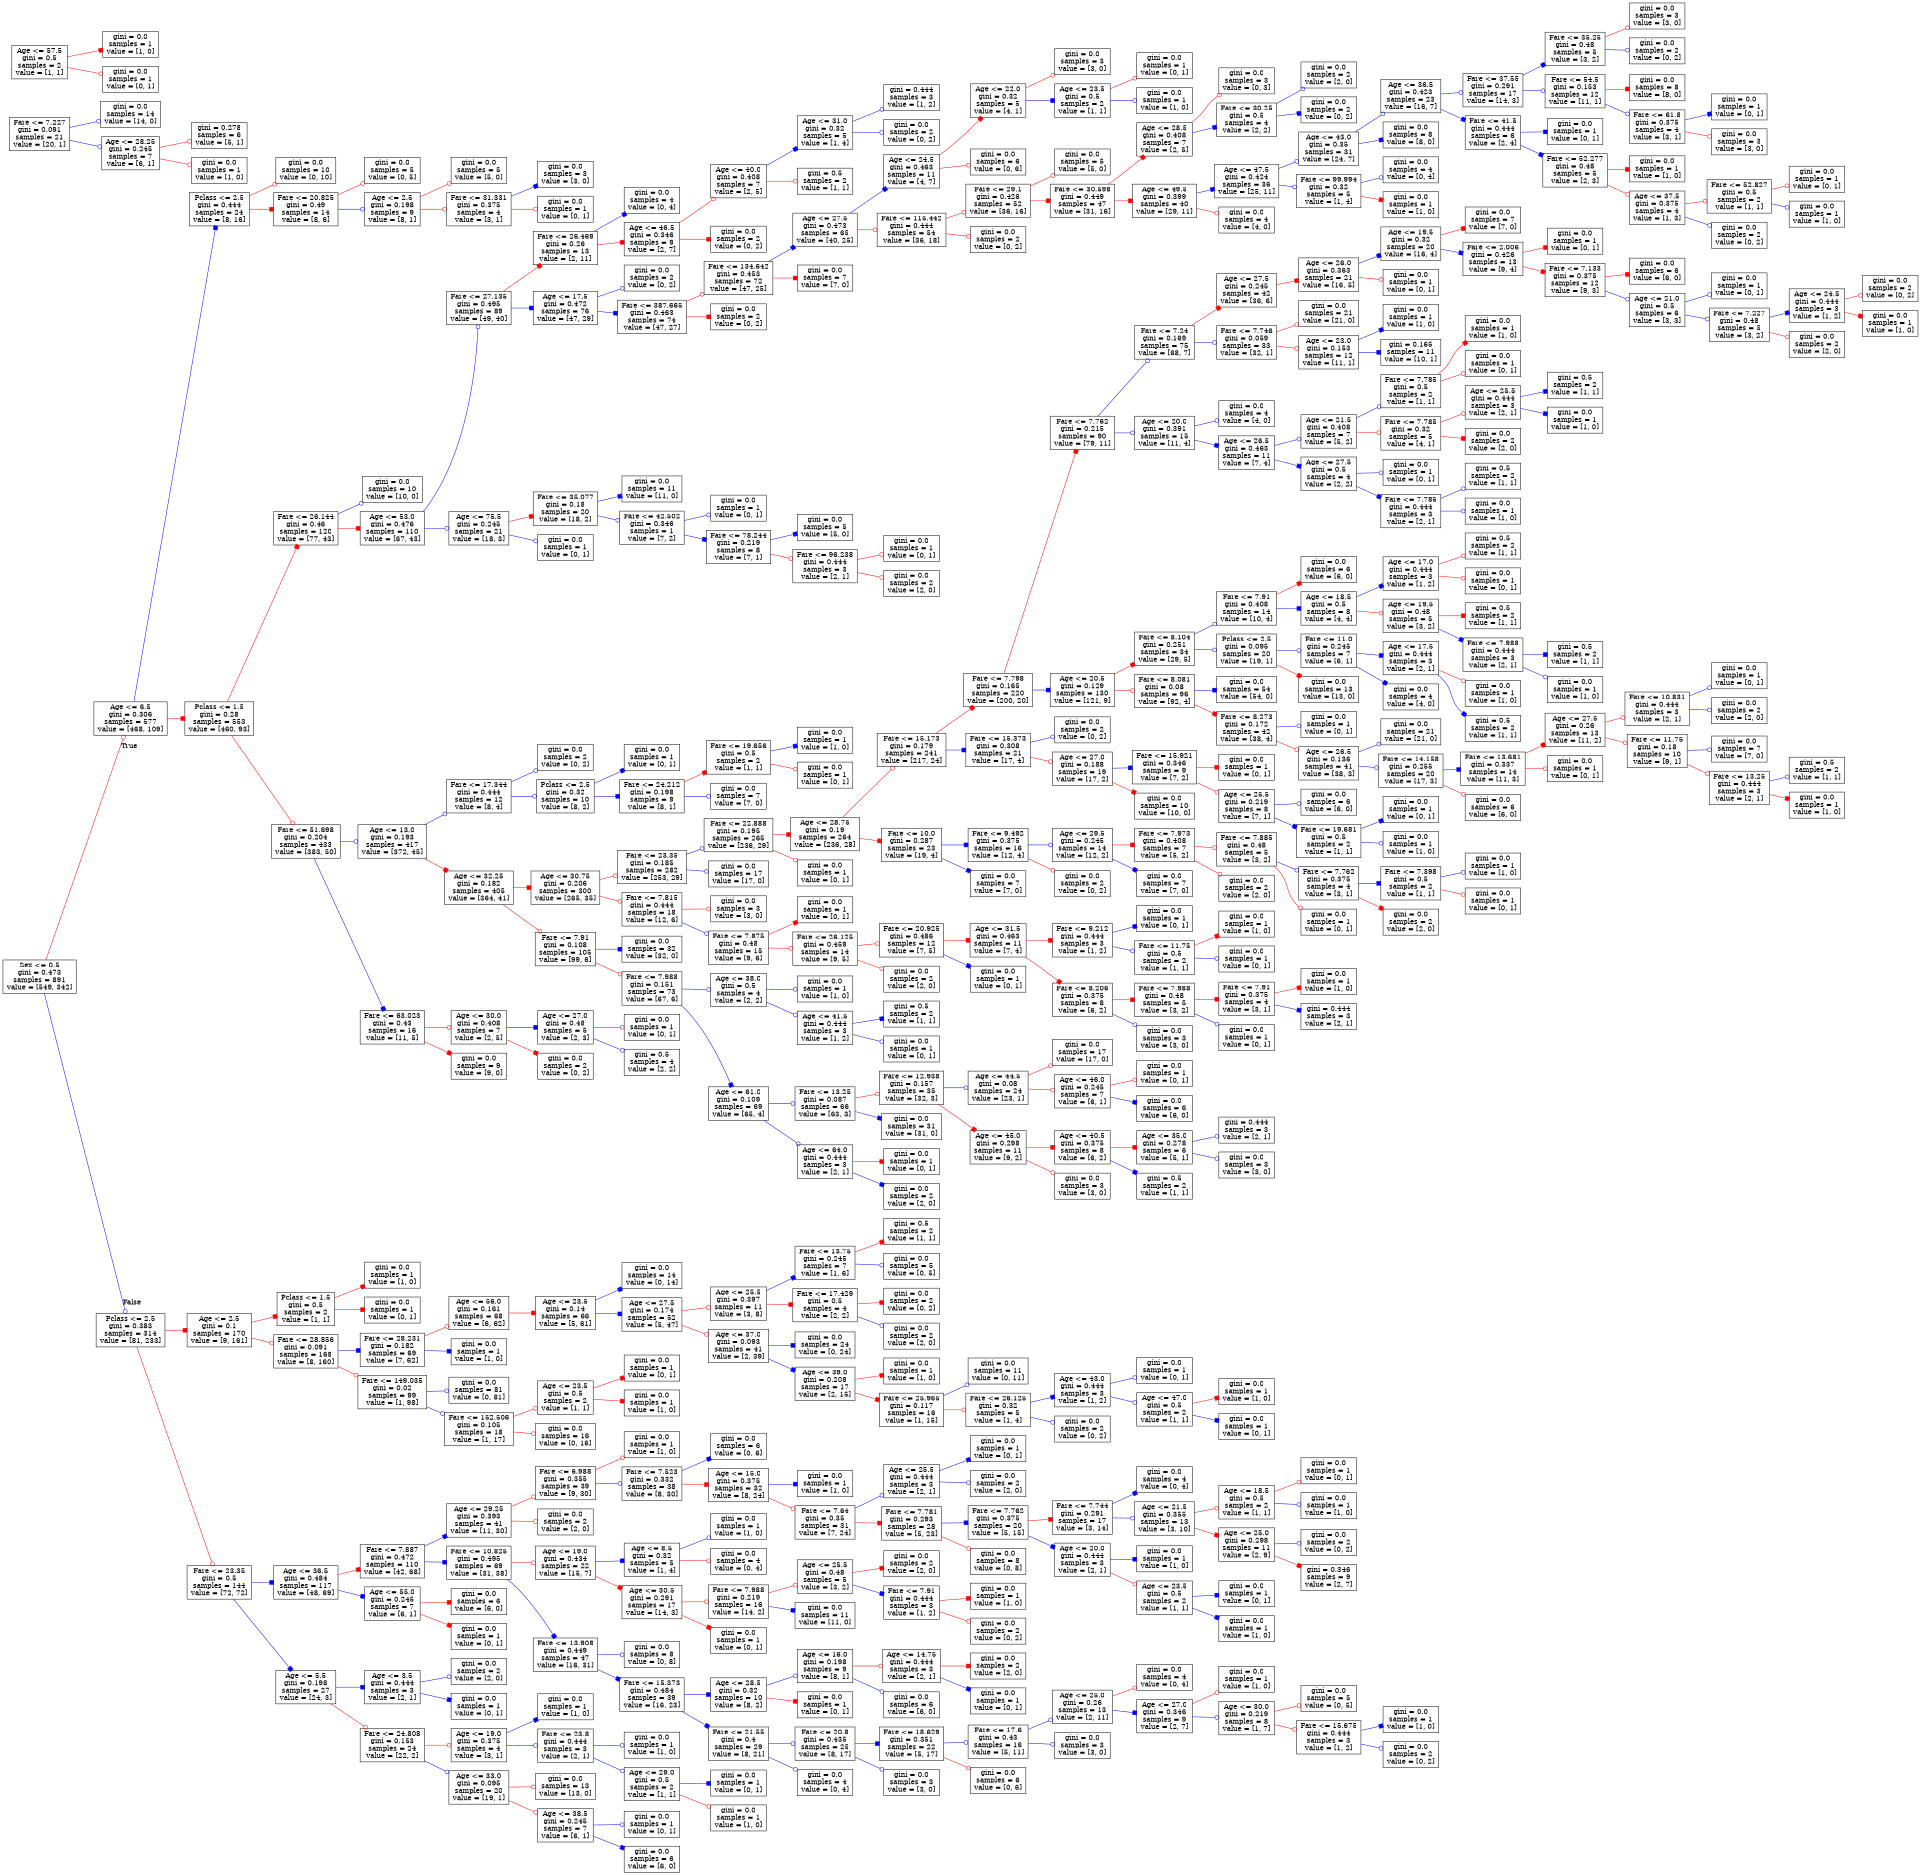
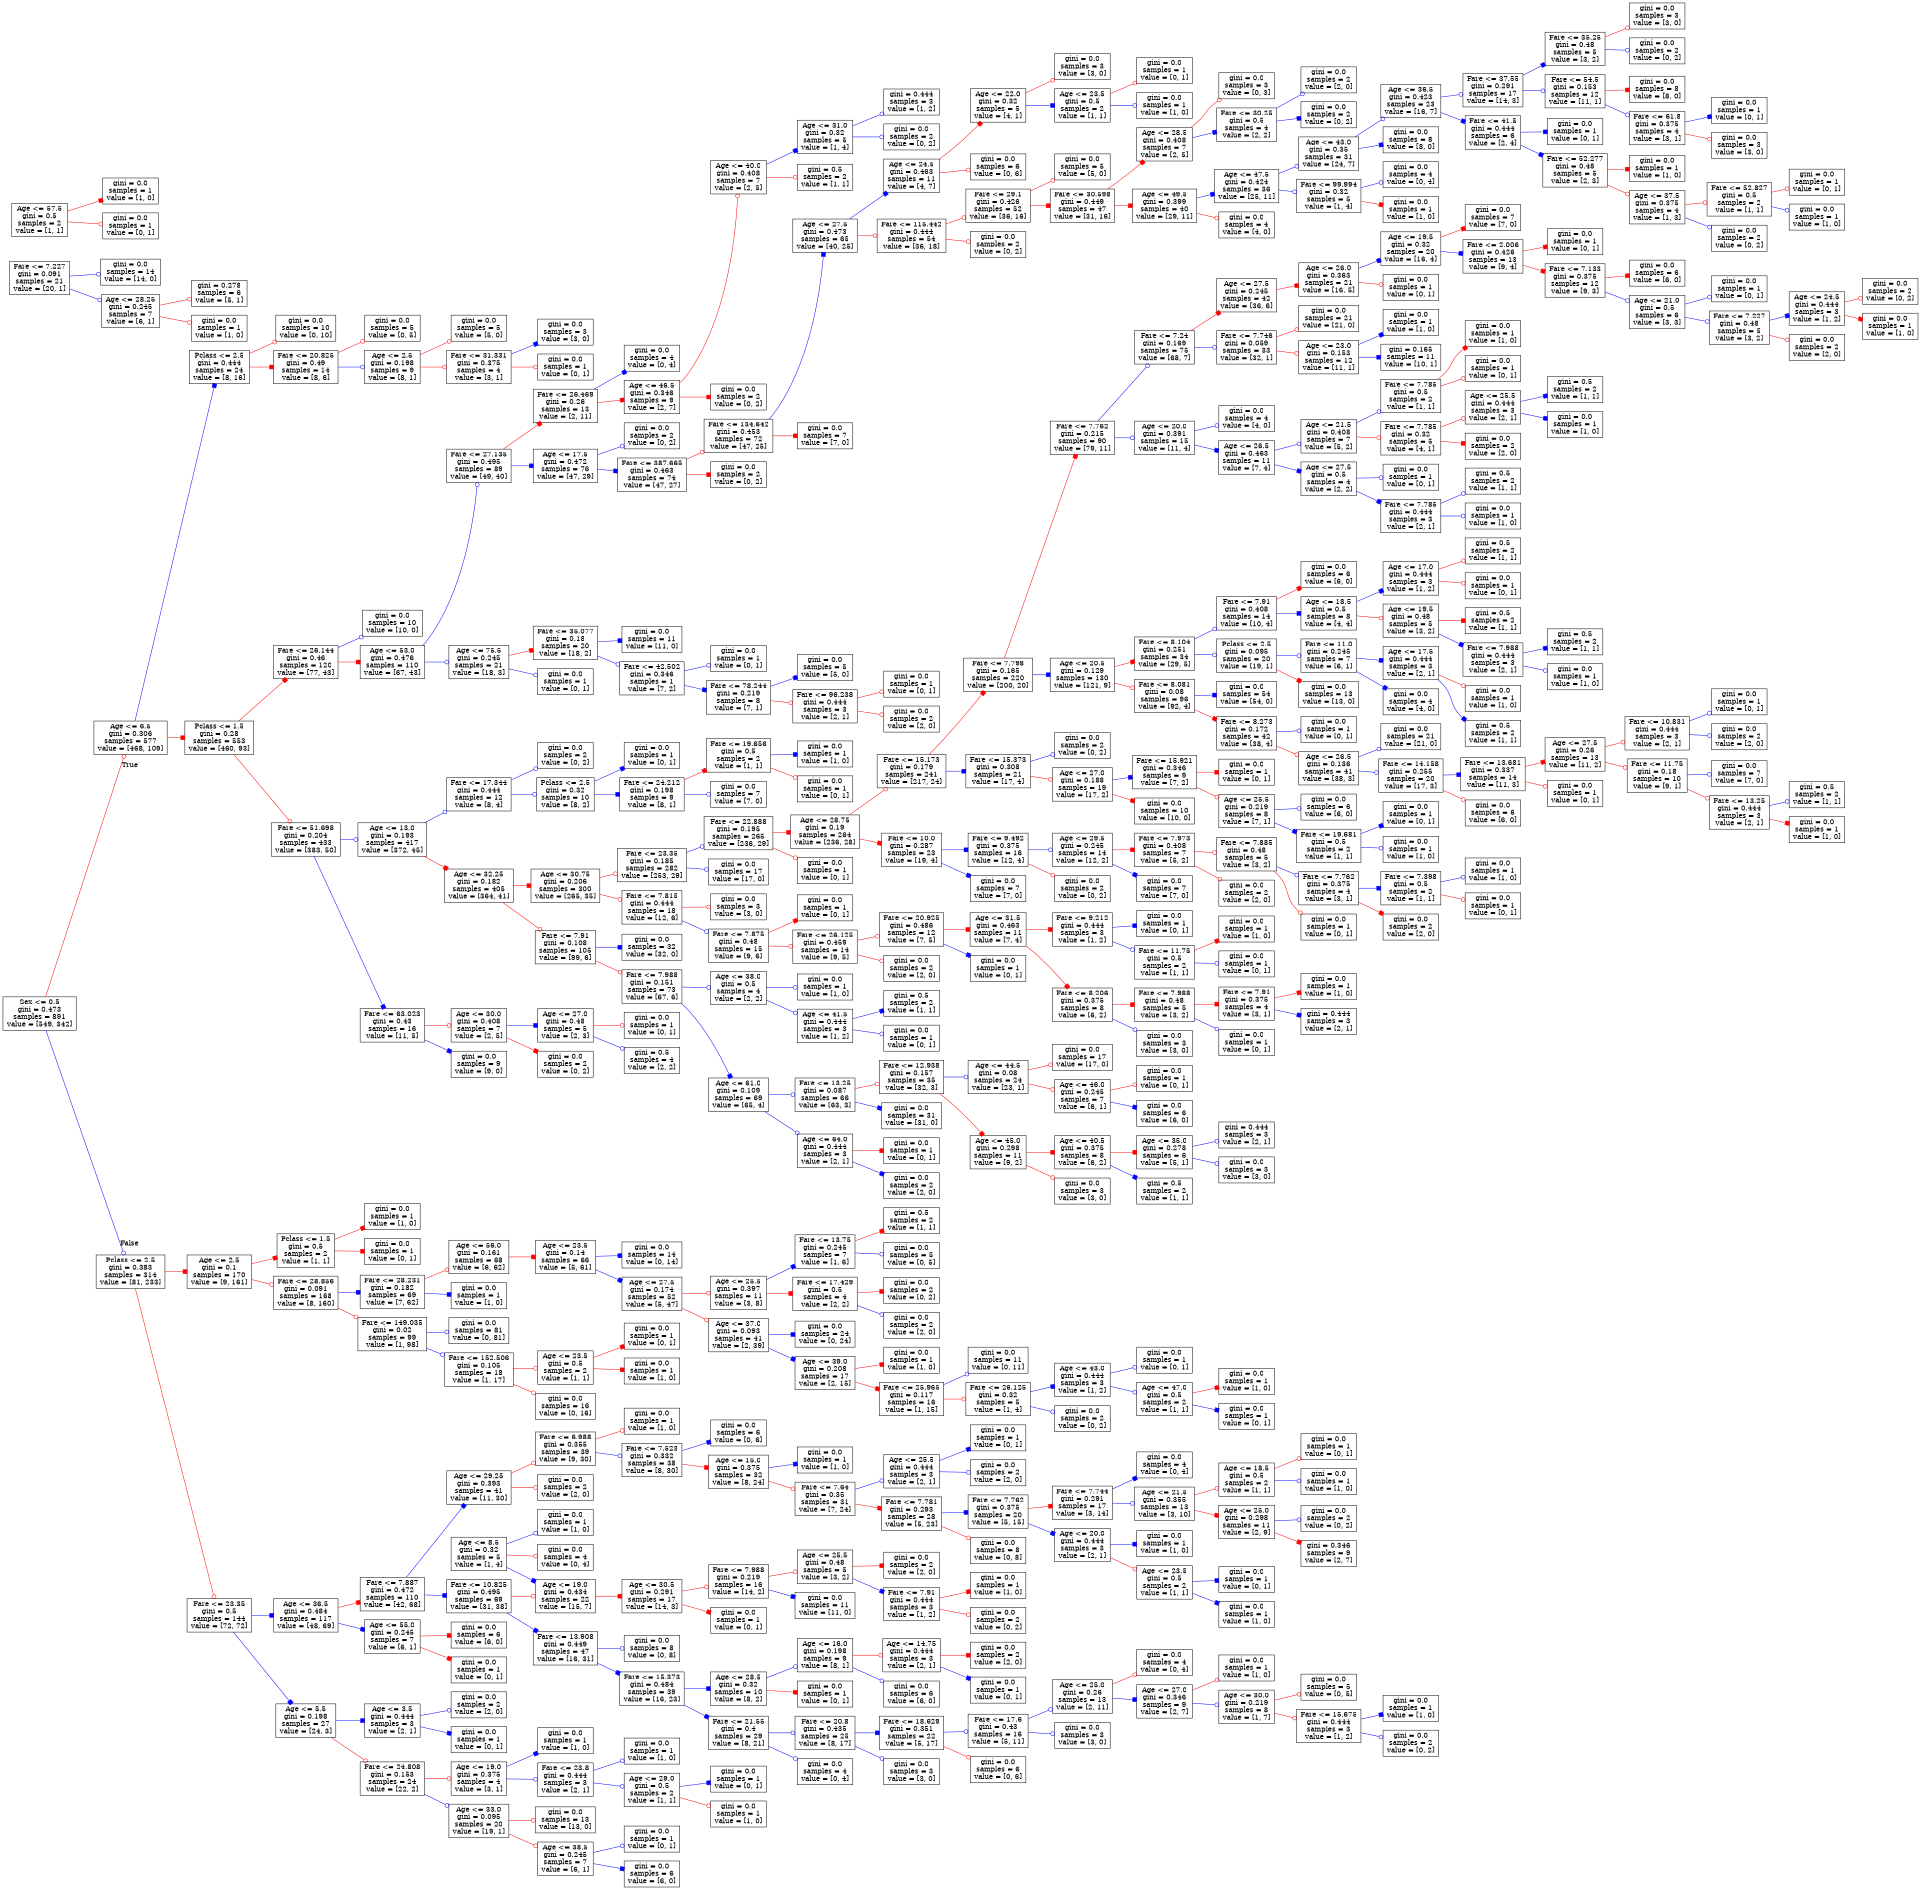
edge "Fare <= 63.023 gini = 0.43 samples = 16 value = [11, 5]" -> "gini = 0.0 samples = 9 value = [9, 0]": color red -> blue
edge "Age <= 19.0 gini = 0.434 samples = 22 value = [15, 7]" -> "Age <= 8.5 gini = 0.32 samples = 5 value = [1, 4]": reversed
